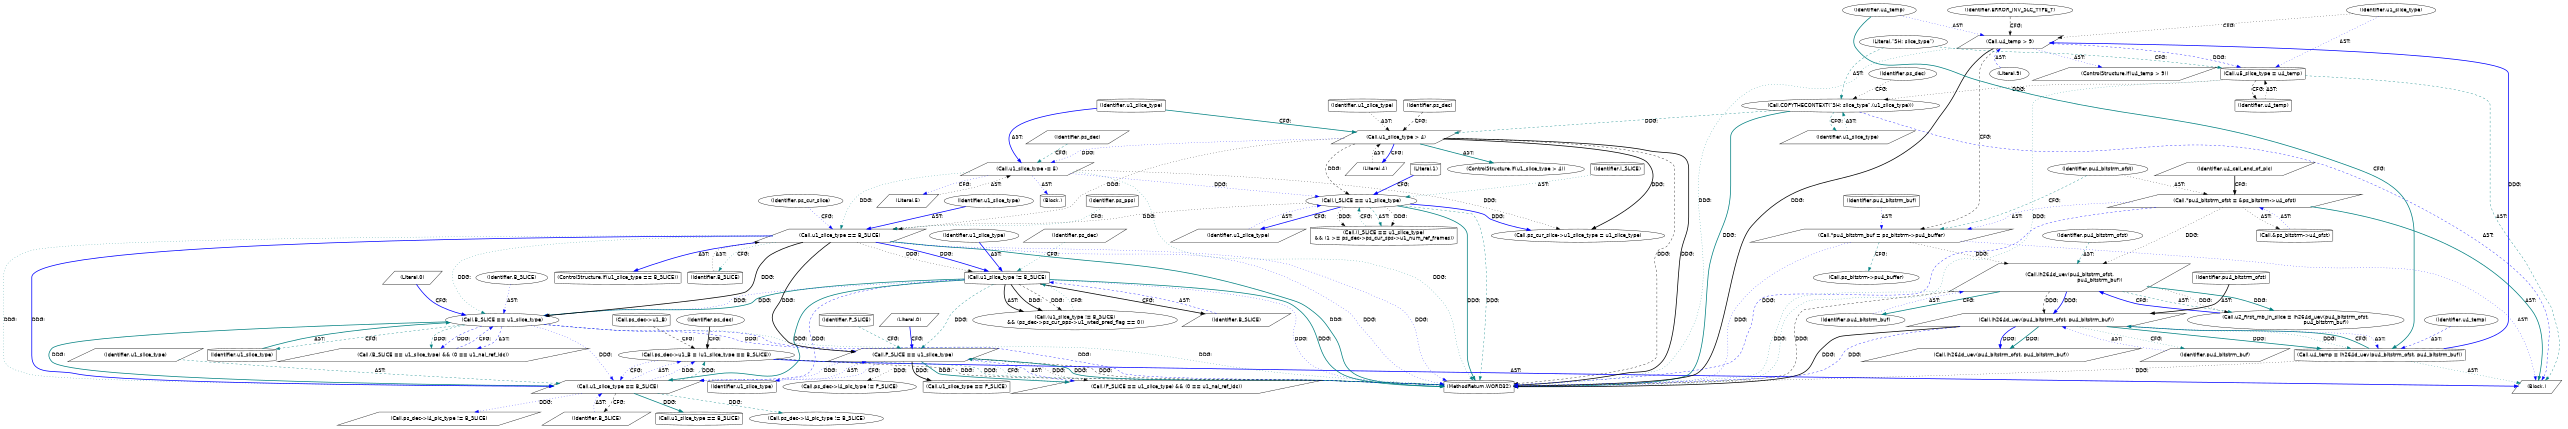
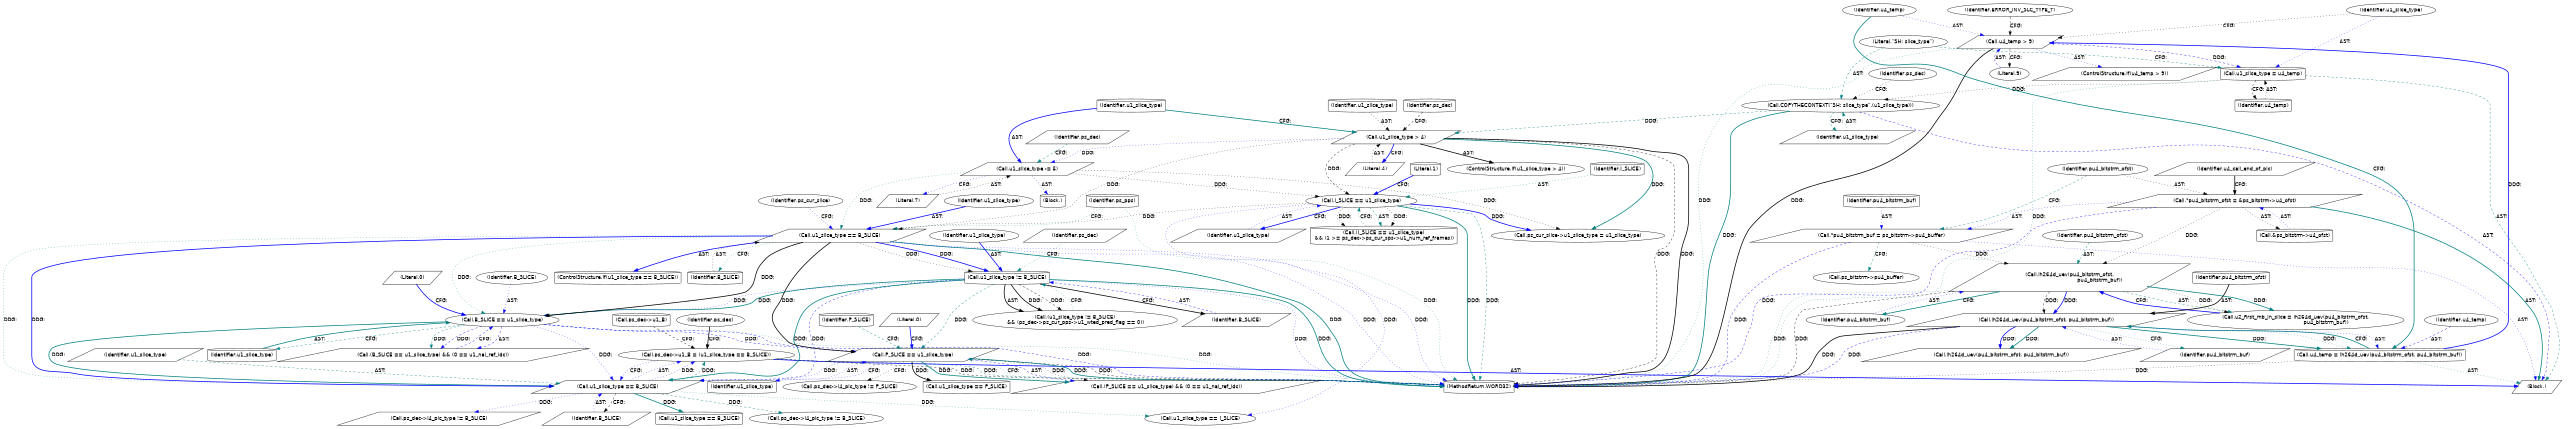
node "(Call,u5_slice_type = u4_temp)": label "(Call,u5_slice_type = u4_temp)" -> "(Call,u1_slice_type = u4_temp)"
edge "(Call,u1_slice_type > 4)" -> "(Call,ps_cur_slice->u1_slice_type = u1_slice_type)": color black -> teal
edge "(Call,u1_slice_type > 4)" -> "(ControlStructure,if(u1_slice_type > 4))": color teal -> black
edge "(Call,u4_temp > 9)" -> "(Call,*pu4_bitstrm_buf = ps_bitstrm->pu4_buffer)": now "(Call,u4_temp > 9)" -> "(Literal,9)"
edge "(Call,u1_slice_type -= 5)" -> "(Call,I_SLICE == u1_slice_type)": color blue -> black
node "(Literal,5)": label "(Literal,5)" -> "(Literal,7)"
edge "(Call,u1_slice_type -= 5)" -> "(MethodReturn,WORD32)": now "(Identifier,ps_pps)" -> "(MethodReturn,WORD32)"
edge "(Call,P_SLICE == u1_slice_type)" -> "(Call,ps_dec->i4_pic_type != P_SLICE)": label "DDG: " -> "CFG: "
edge "(Call,*pu4_bitstrm_buf = ps_bitstrm->pu4_buffer)" -> "(MethodReturn,WORD32)": style dotted -> dashed
node "(Call,u1_slice_type == I_SLICE)": added
